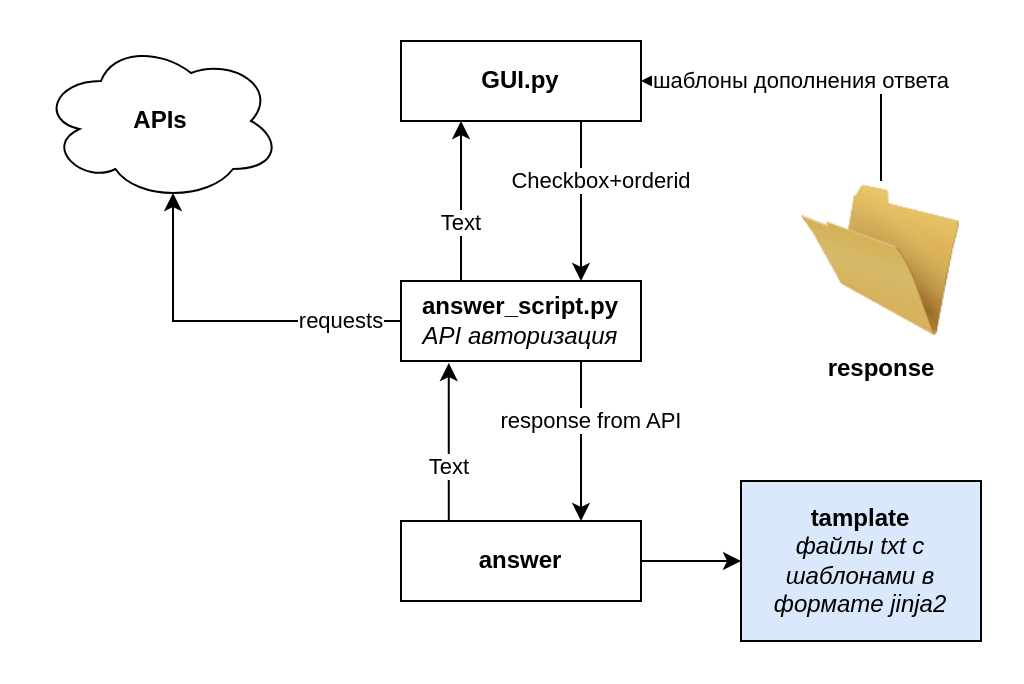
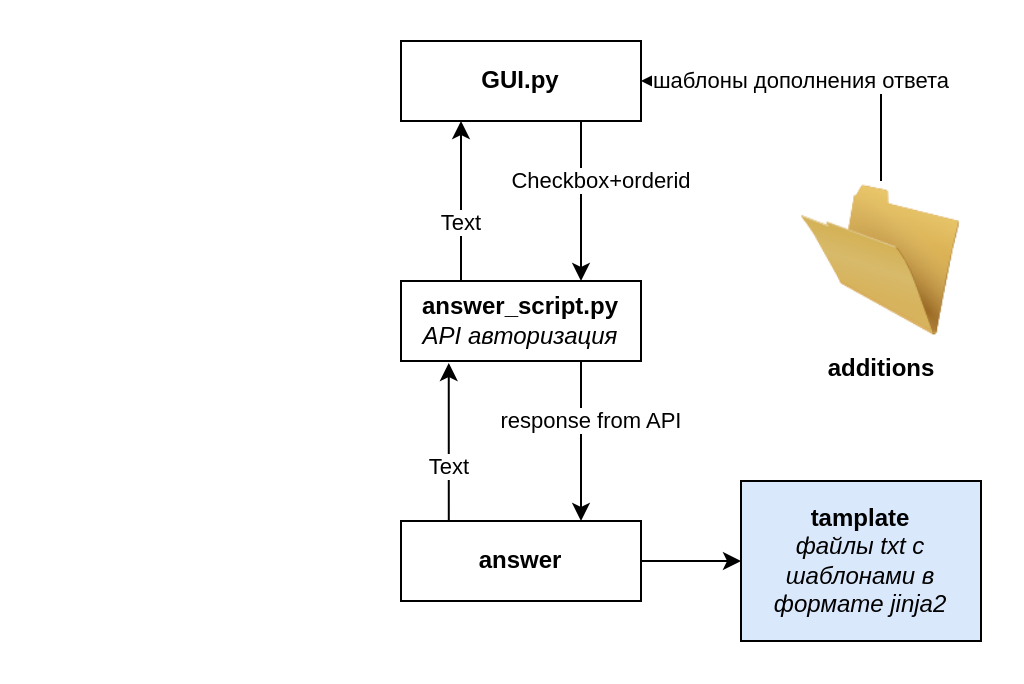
node "APIs": removed
edge "answer_script.py API авторизация" -> "APIs": removed, label "requests"
node "response": label "response" -> "additions"
